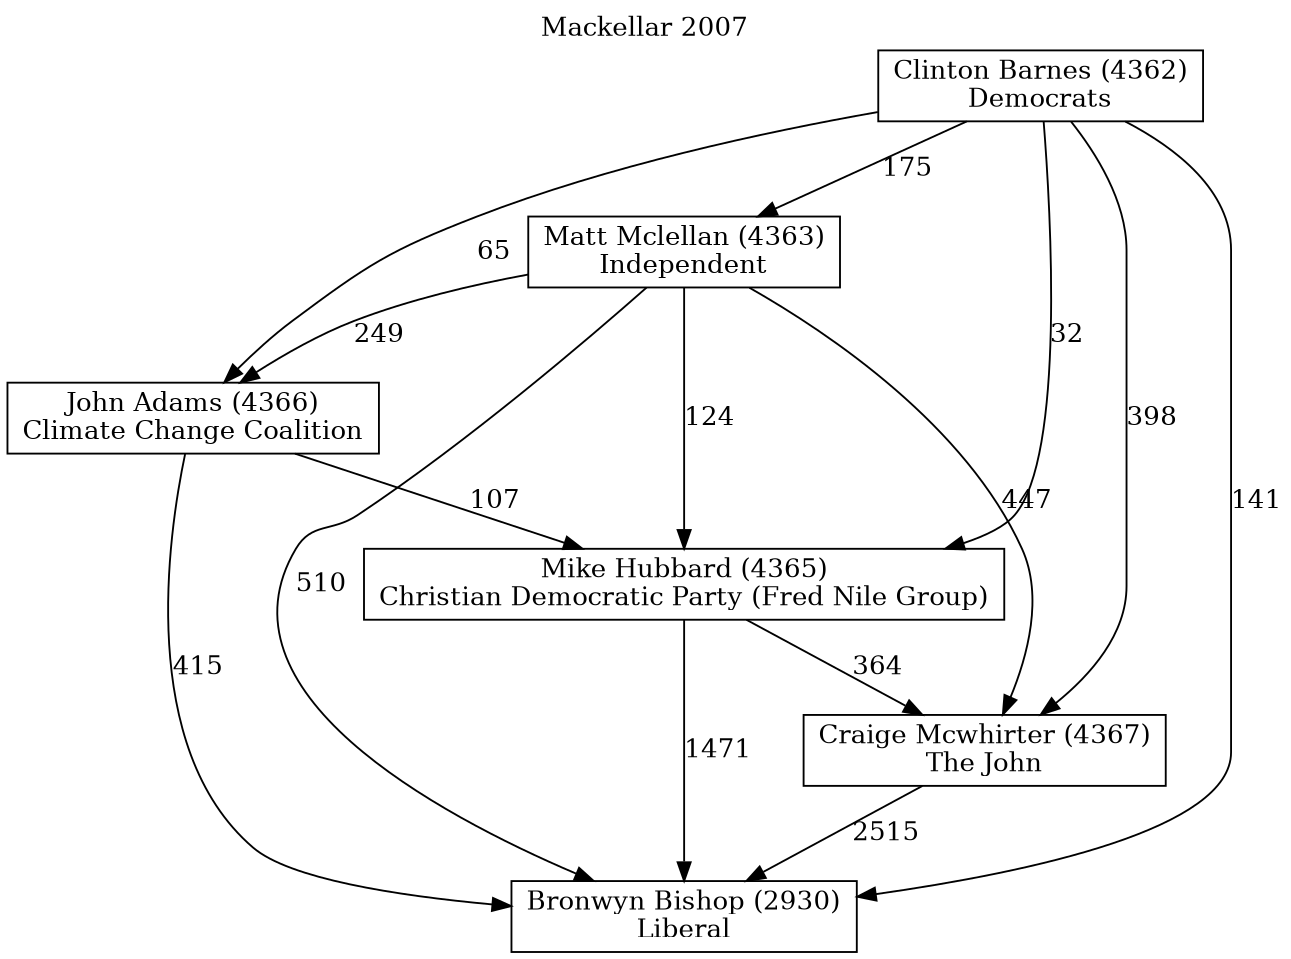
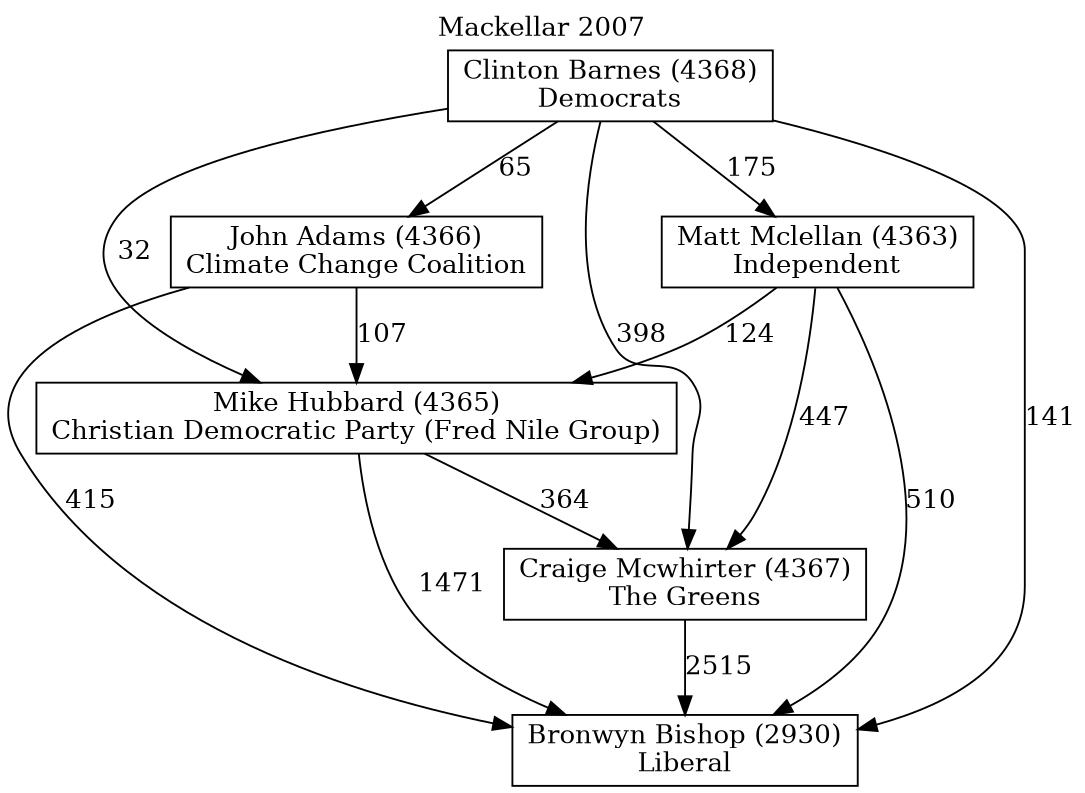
node "Clinton Barnes (4362) Democrats": label "Clinton Barnes (4362) Democrats" -> "Clinton Barnes (4368) Democrats"
edge "Matt Mclellan (4363) Independent" -> "John Adams (4366) Climate Change Coalition": removed, label "249"
node "Craige Mcwhirter (4367) The John": label "Craige Mcwhirter (4367) The John" -> "Craige Mcwhirter (4367) The Greens"
